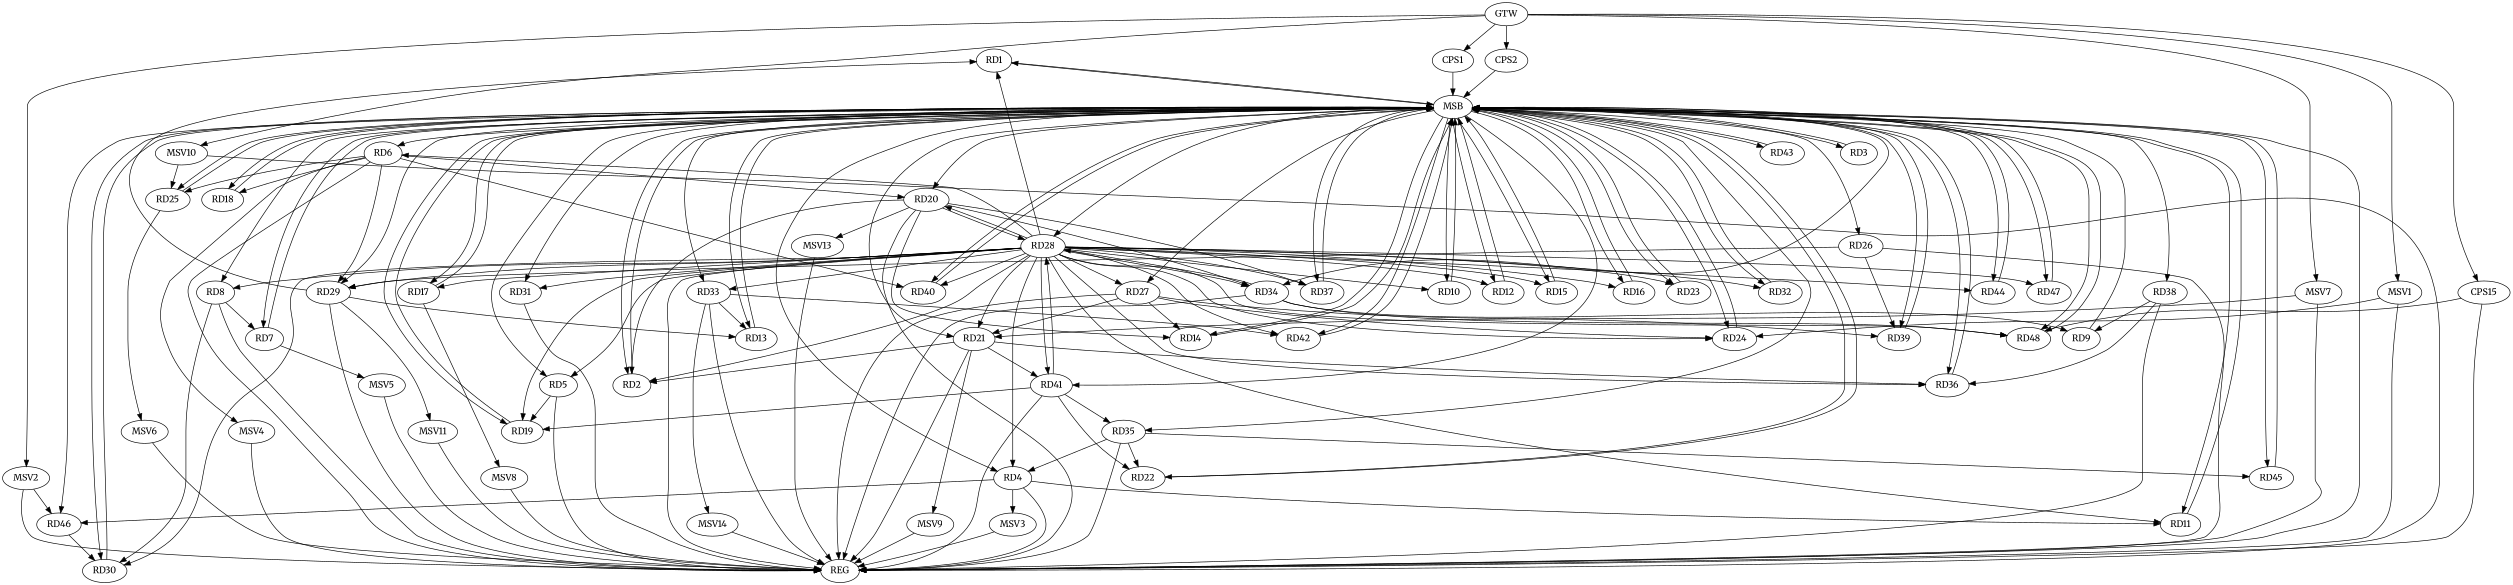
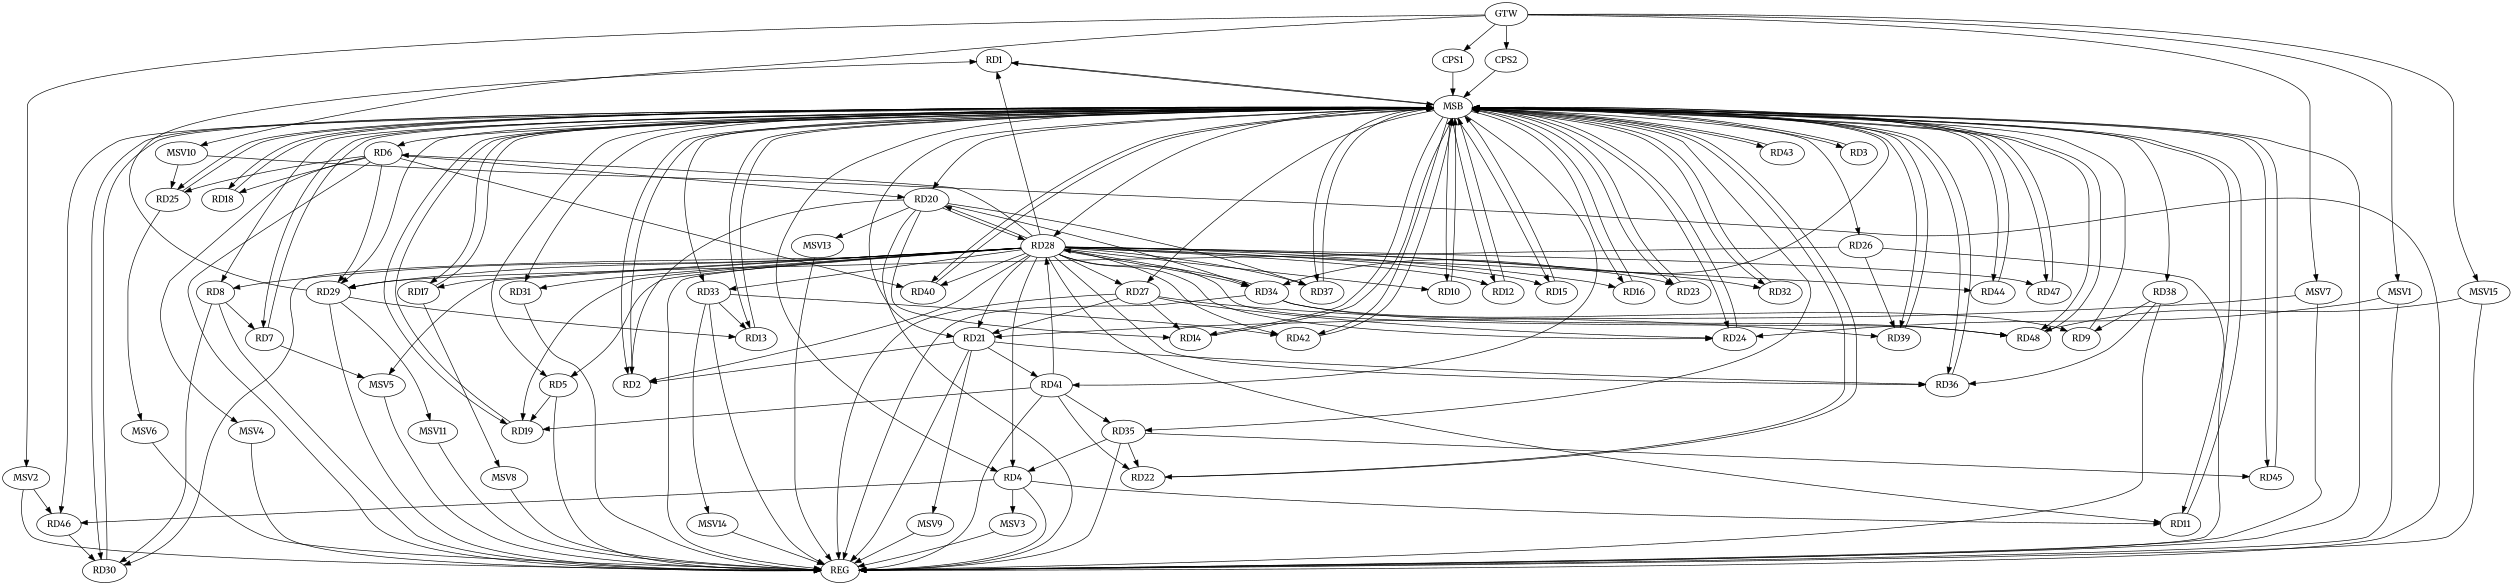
node "CPS15": label "CPS15" -> "MSV15"
edge "RD28" -> "RD41": now "RD28" -> "MSV5"
